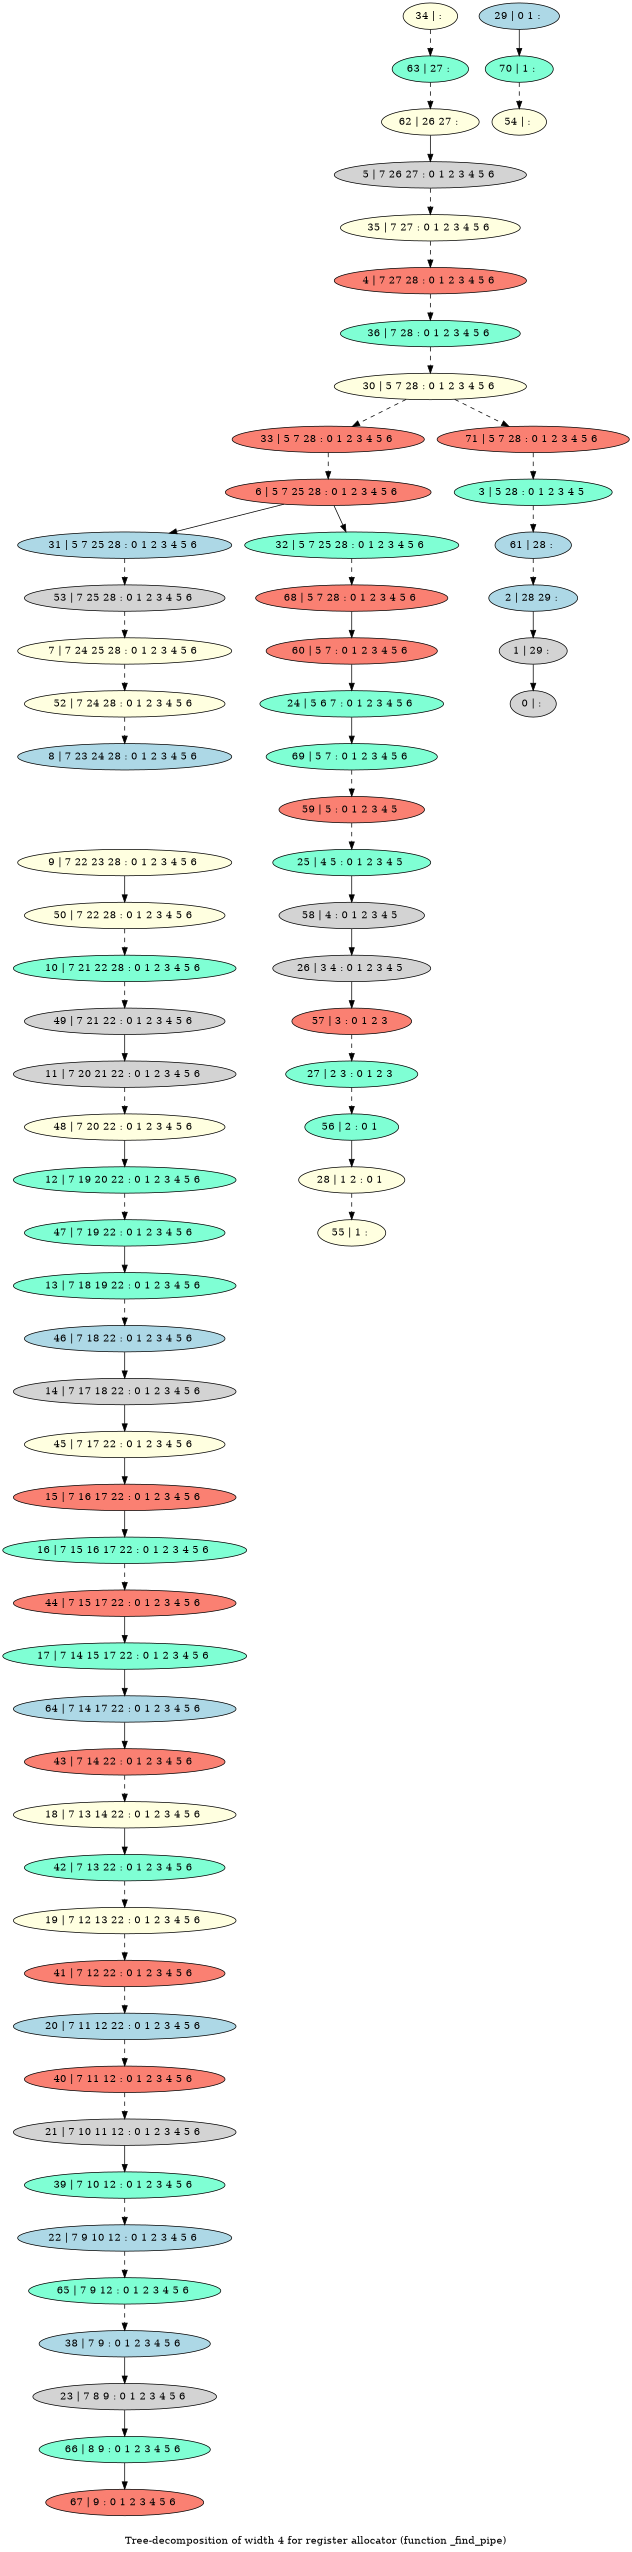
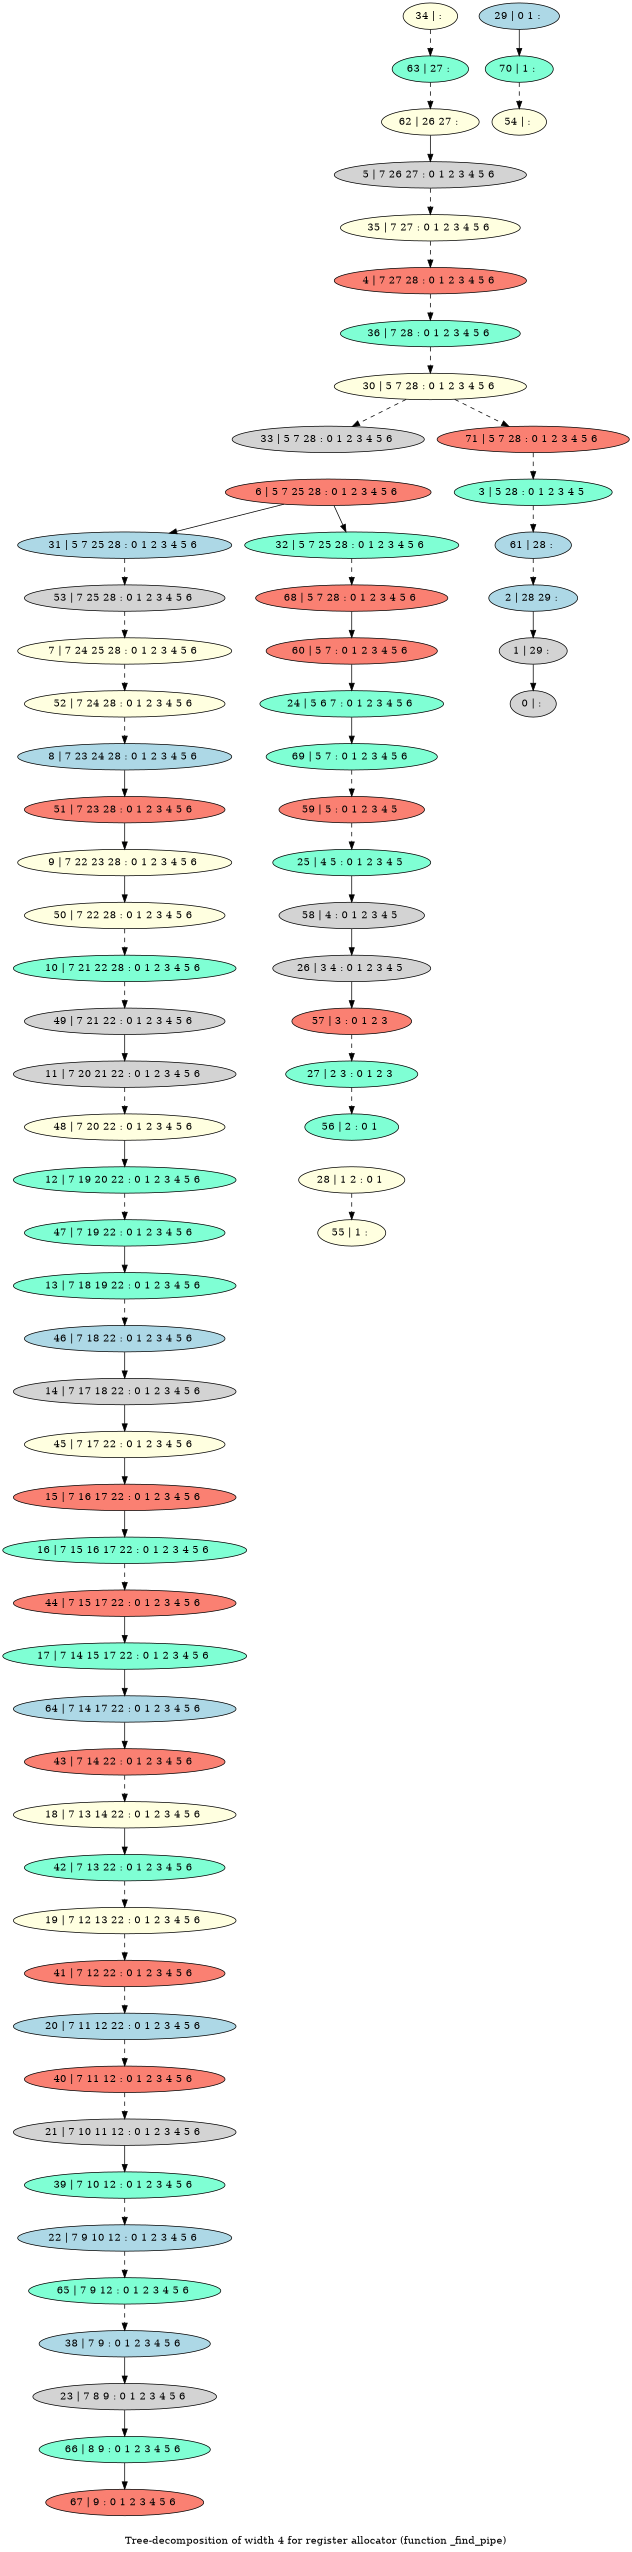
node "33 | 5 7 28 : 0 1 2 3 4 5 6": fillcolor salmon -> lightgrey
edge "33 | 5 7 28 : 0 1 2 3 4 5 6" -> "6 | 5 7 25 28 : 0 1 2 3 4 5 6": removed
node "51 | 7 23 28 : 0 1 2 3 4 5 6": added
edge "56 | 2 : 0 1" -> "28 | 1 2 : 0 1": removed
